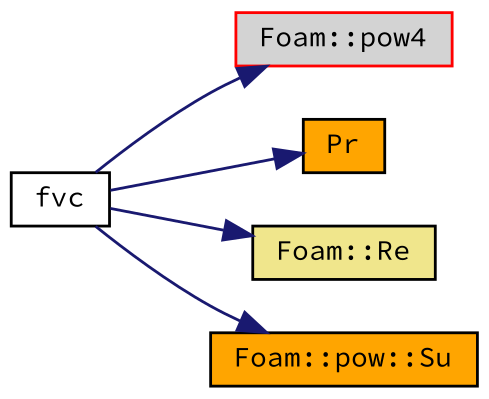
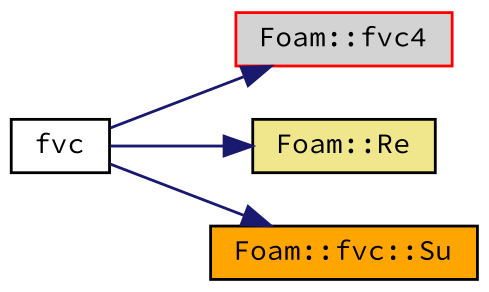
node "Foam::pow4": label "Foam::pow4" -> "Foam::fvc4"
node "Pr": removed
node "Foam::pow::Su": label "Foam::pow::Su" -> "Foam::fvc::Su"
